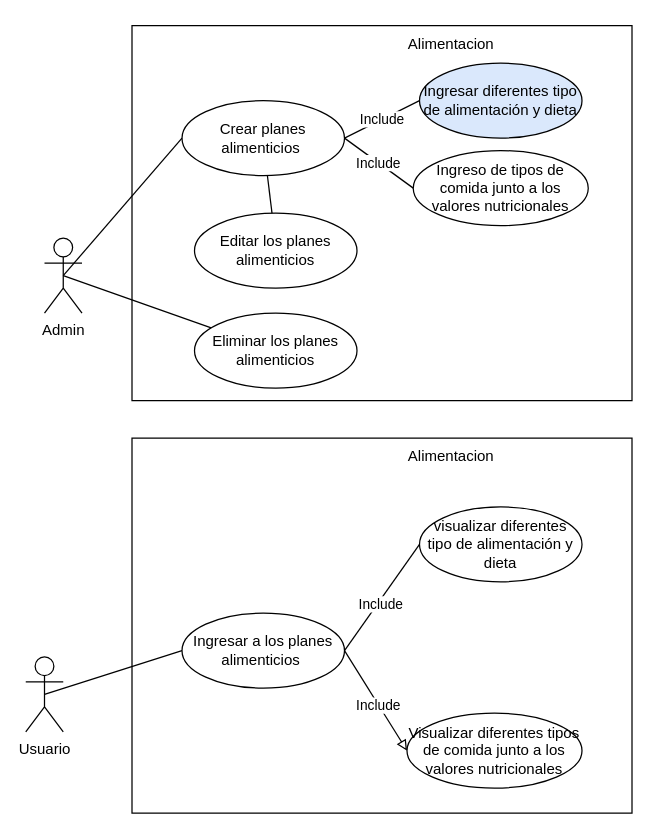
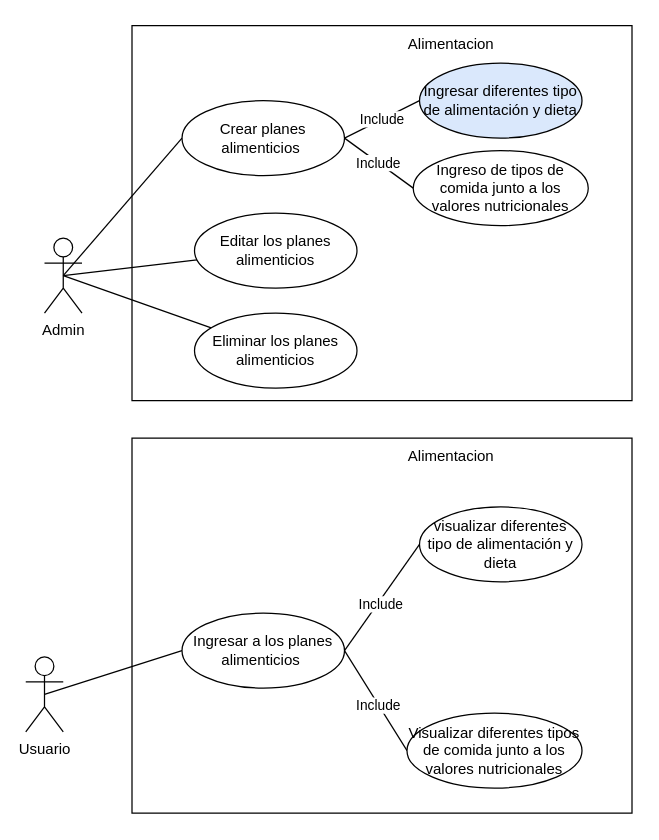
edge "Crear planes alimenticios" -- "Editar los planes alimenticios": now "Admin" -- "Editar los planes alimenticios"
edge "Ingresar a los planes alimenticios" -> "Visualizar diferentes tipos de comida junto a los valores nutricionales": arrowhead block -> none
